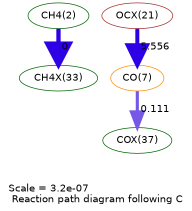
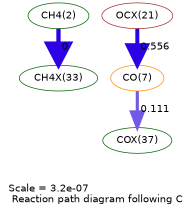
edge "OCX(21)" -> "CO(7)": label " 5.556" -> " 0.556"
